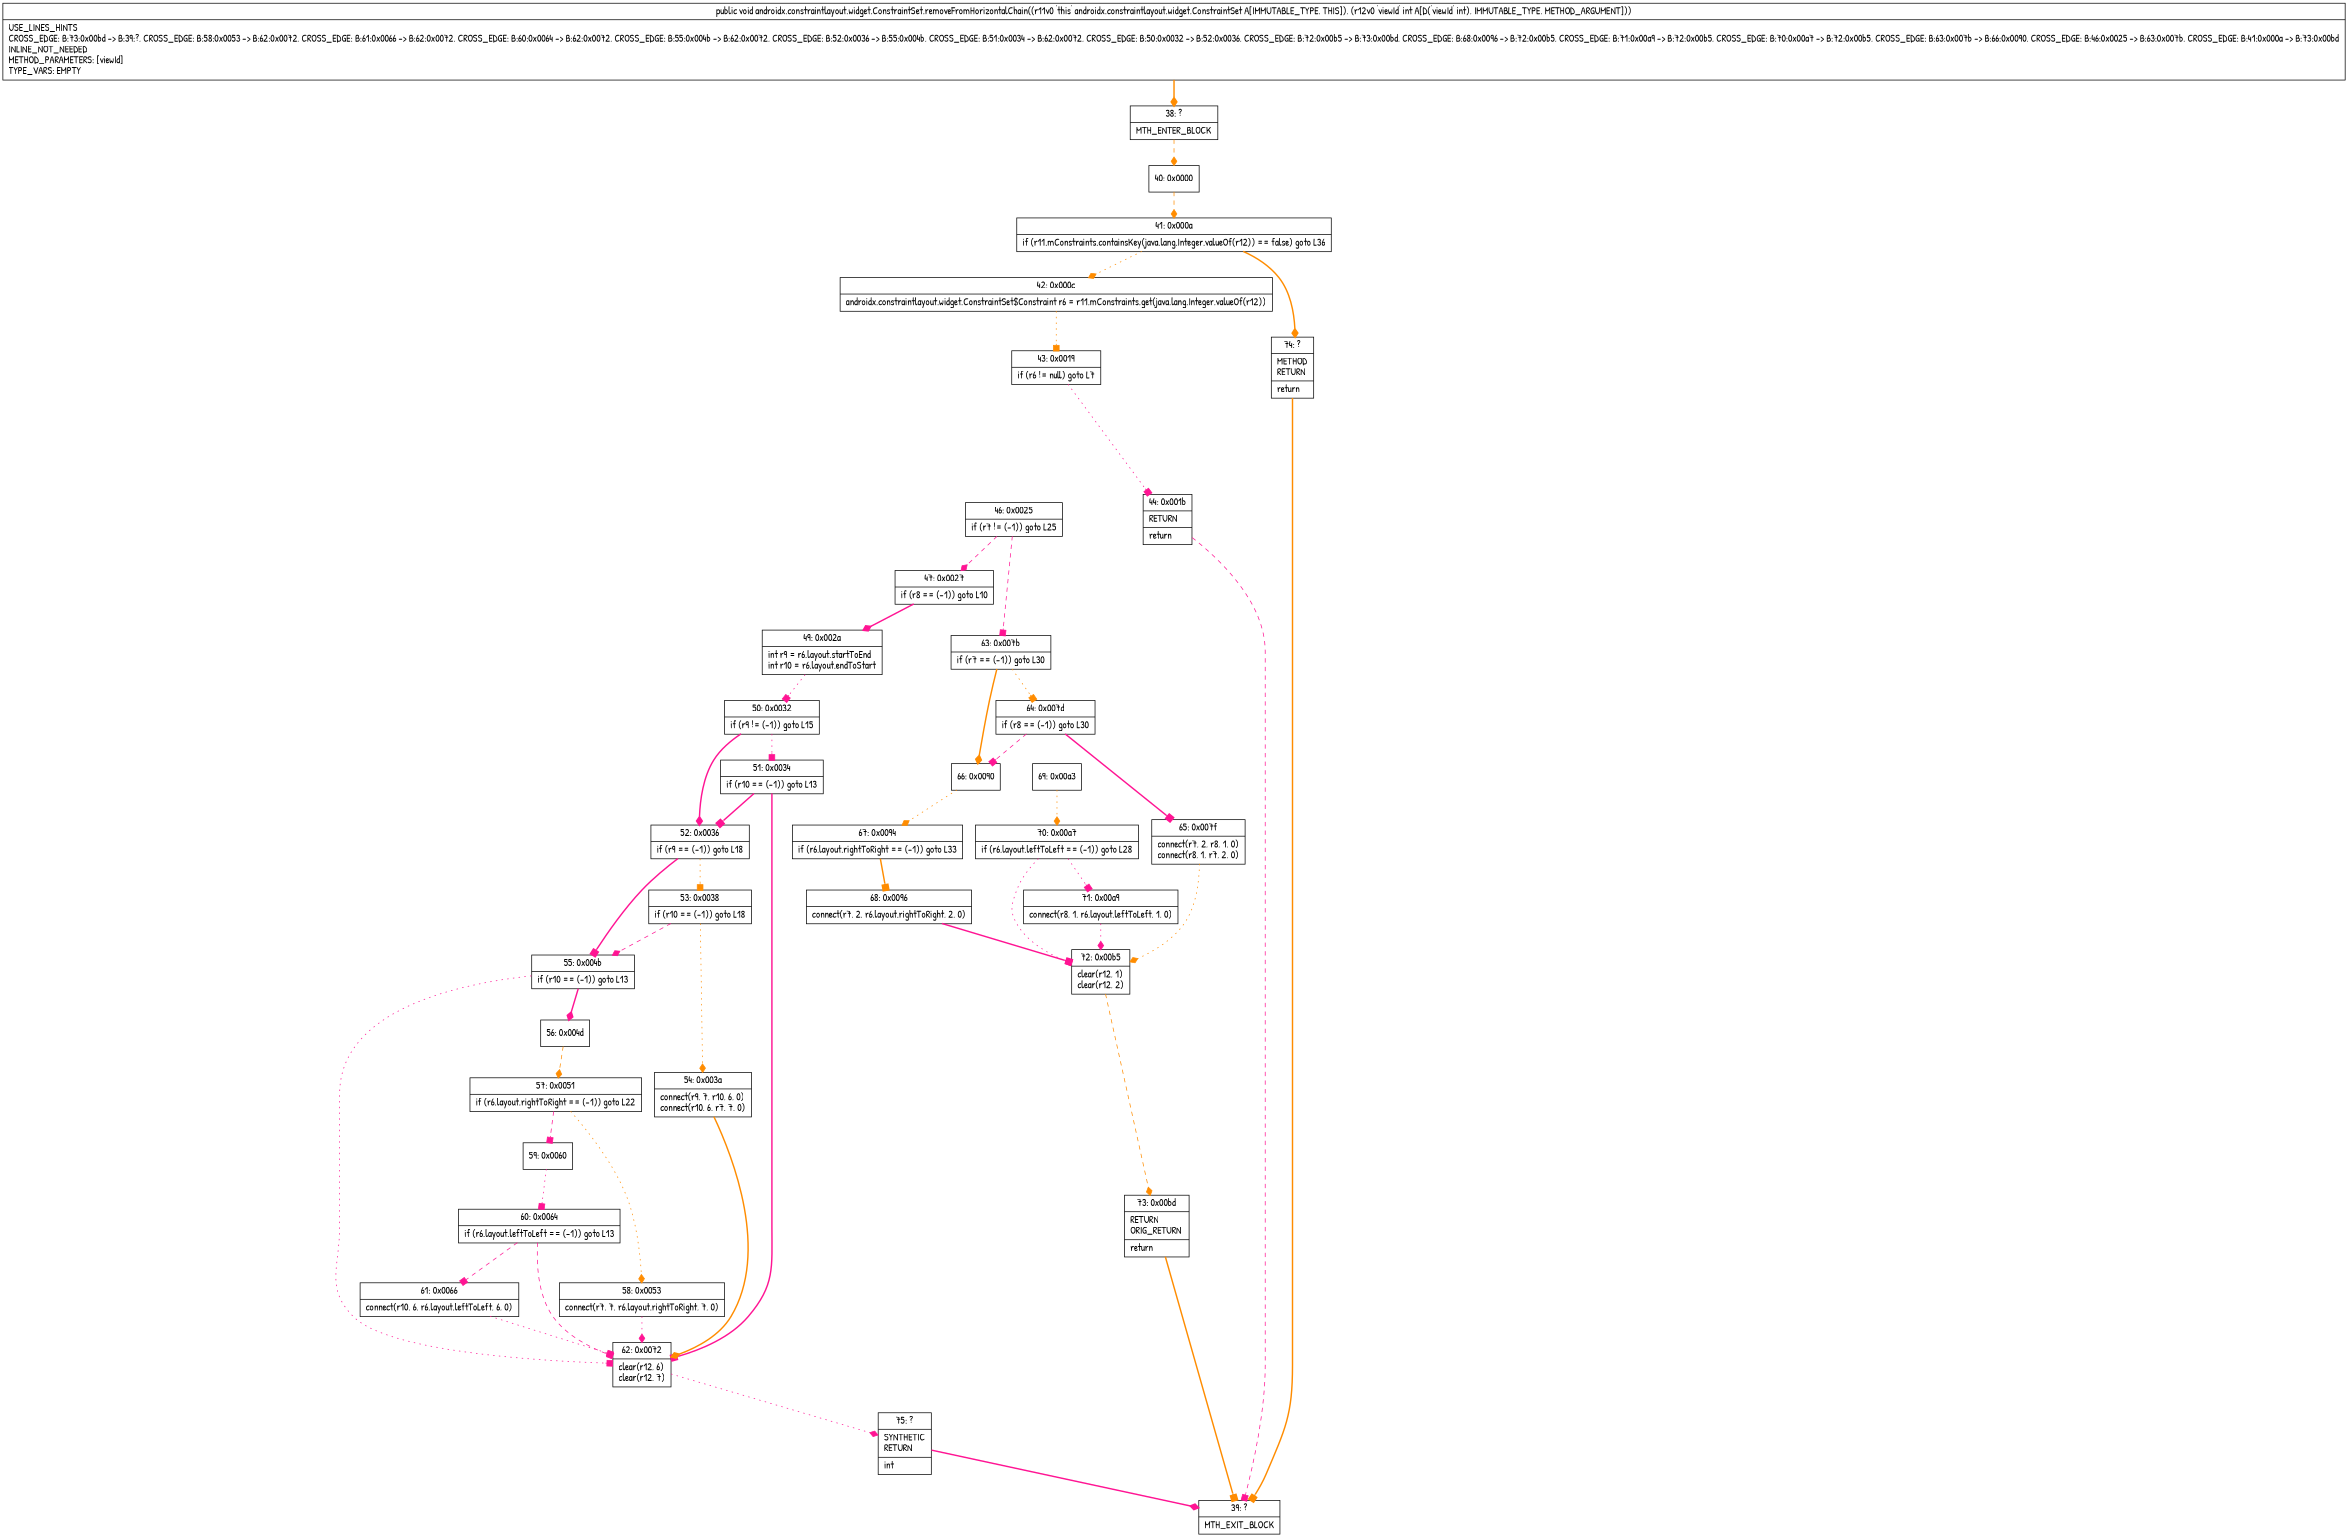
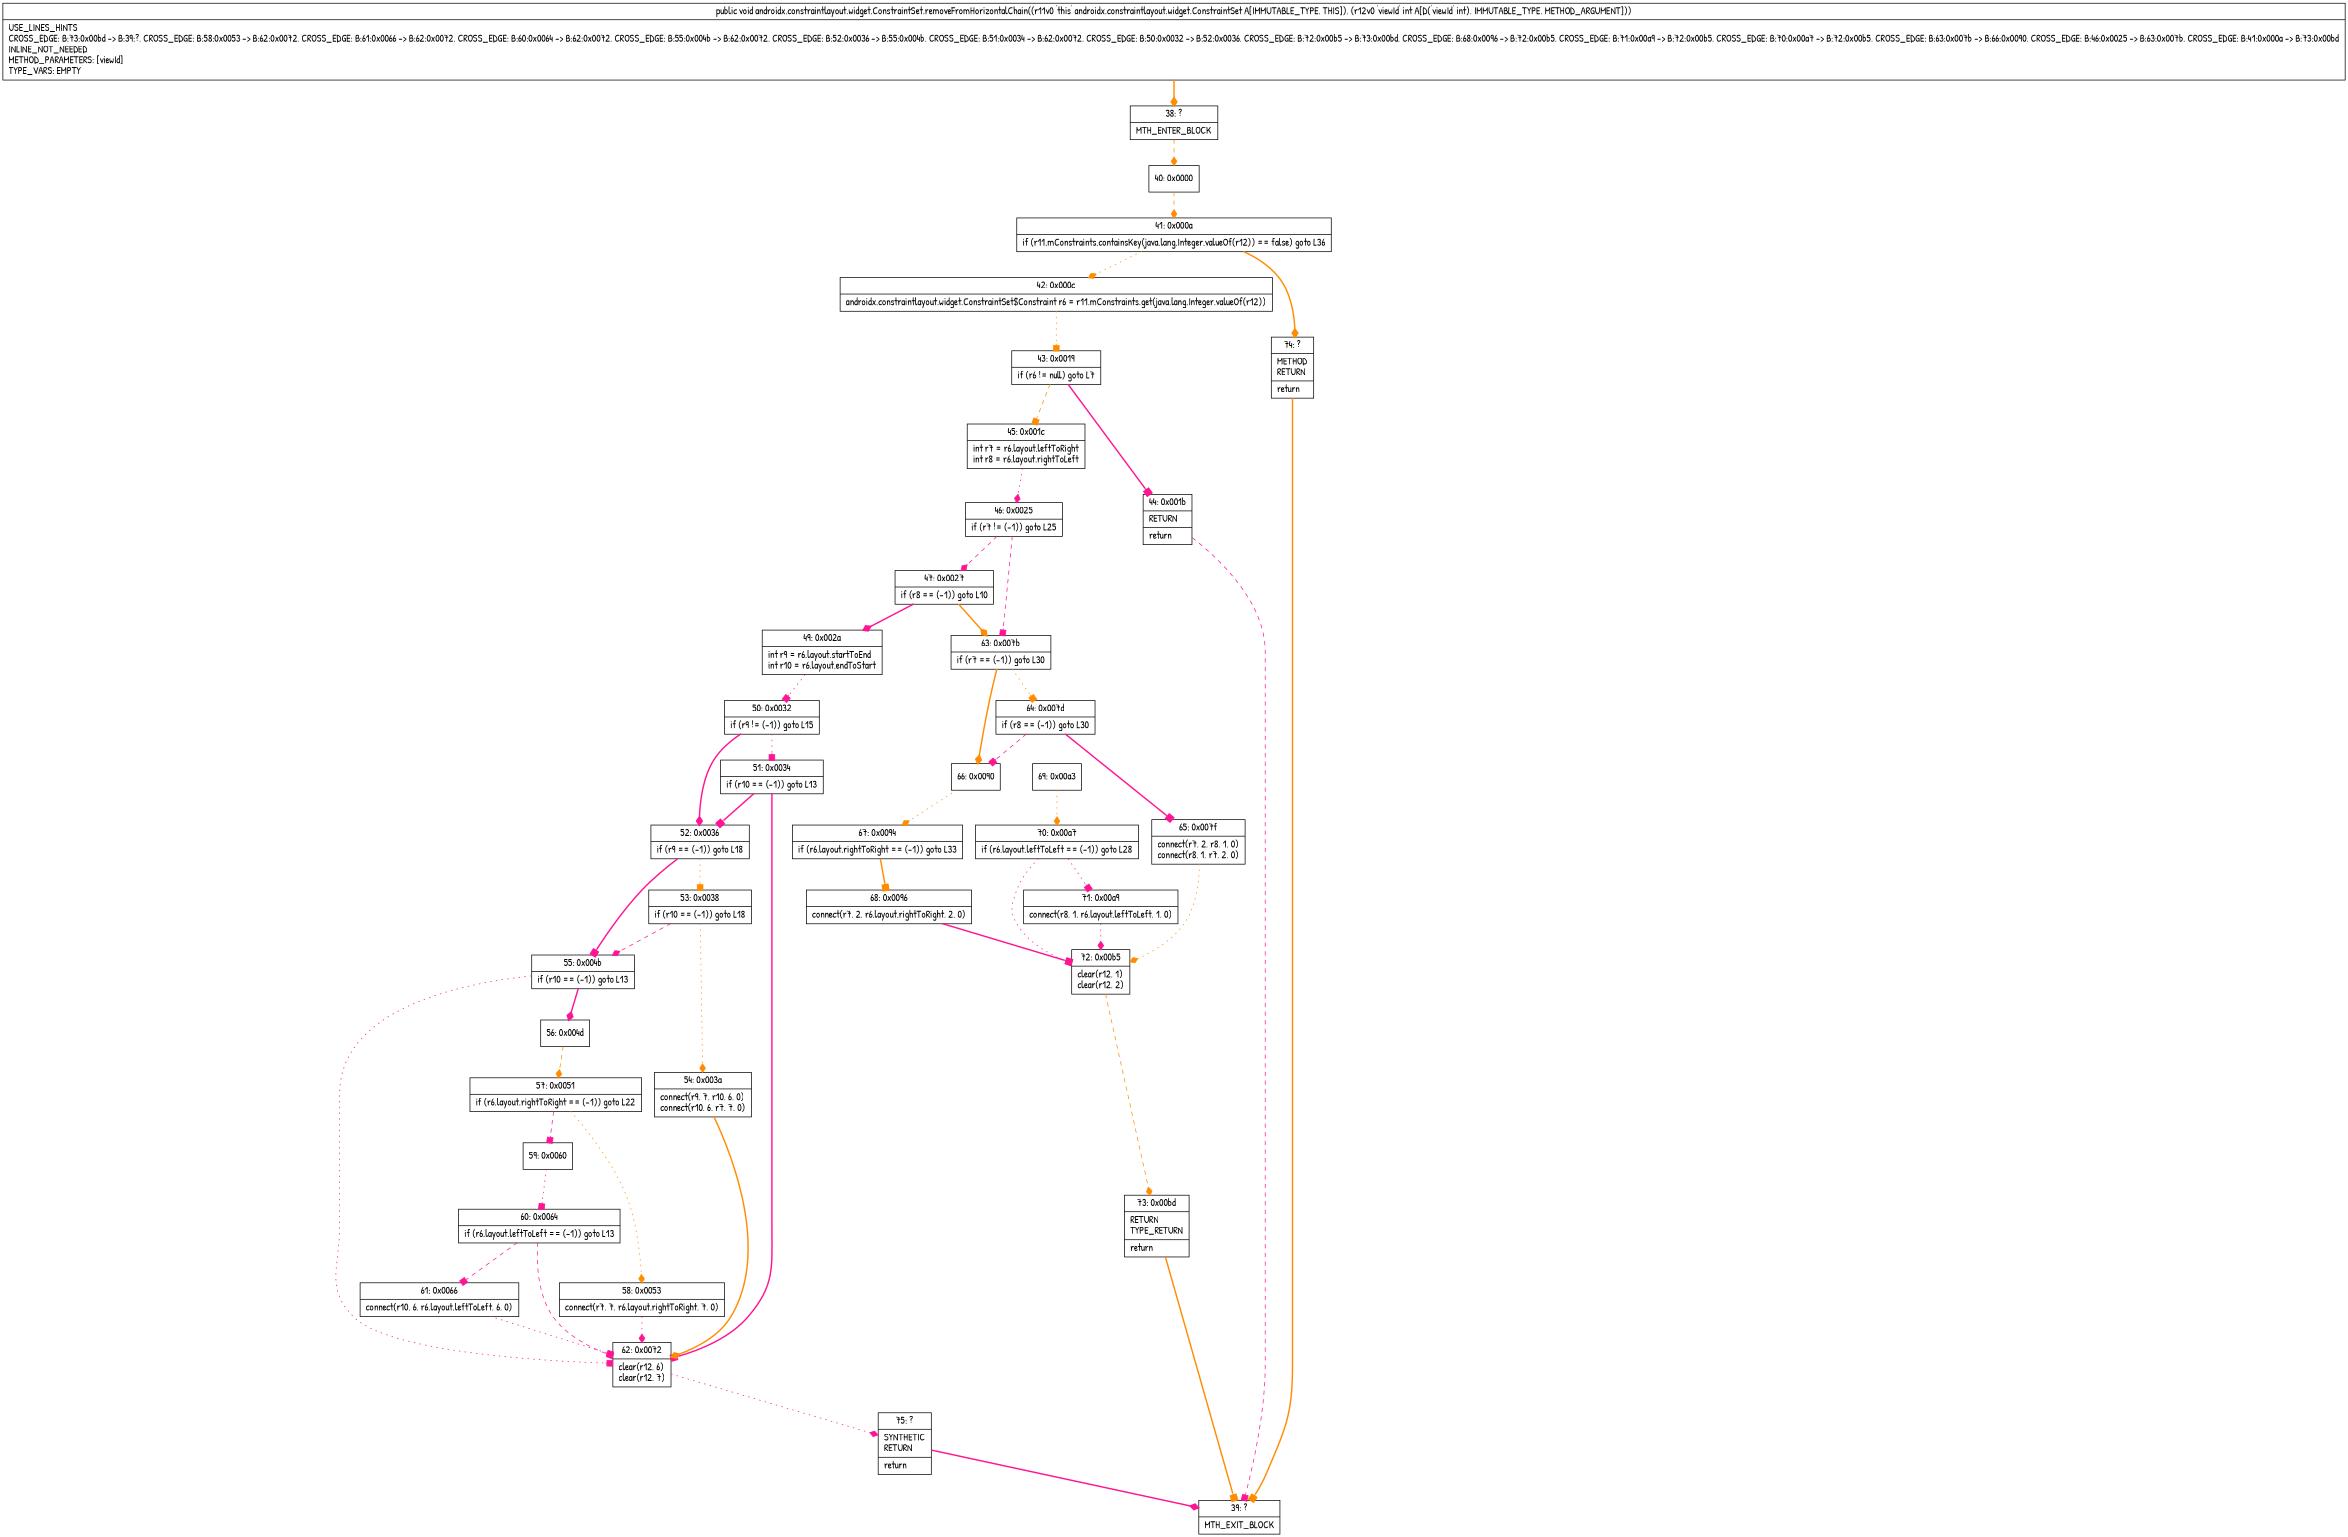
edge "43: 0x0019" -> "44: 0x001b": style dotted -> bold
node "45: 0x001c": added
edge "47: 0x0027" -> "63: 0x007b": added
node "73: 0x00bd": text "ORIG_RETURN" -> "TYPE_RETURN"
node "75: ?": text "int" -> "return"
